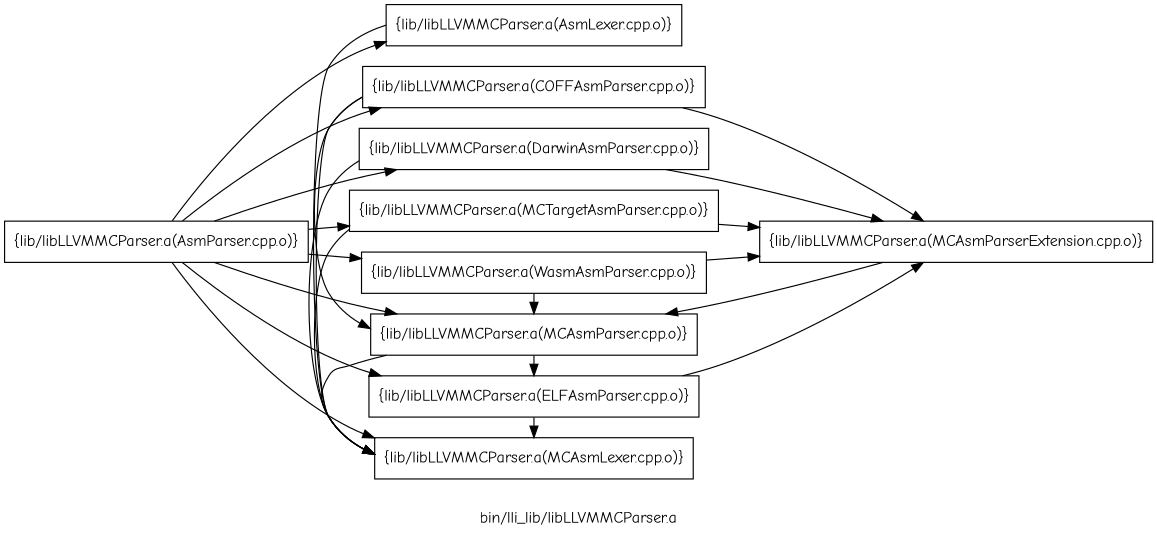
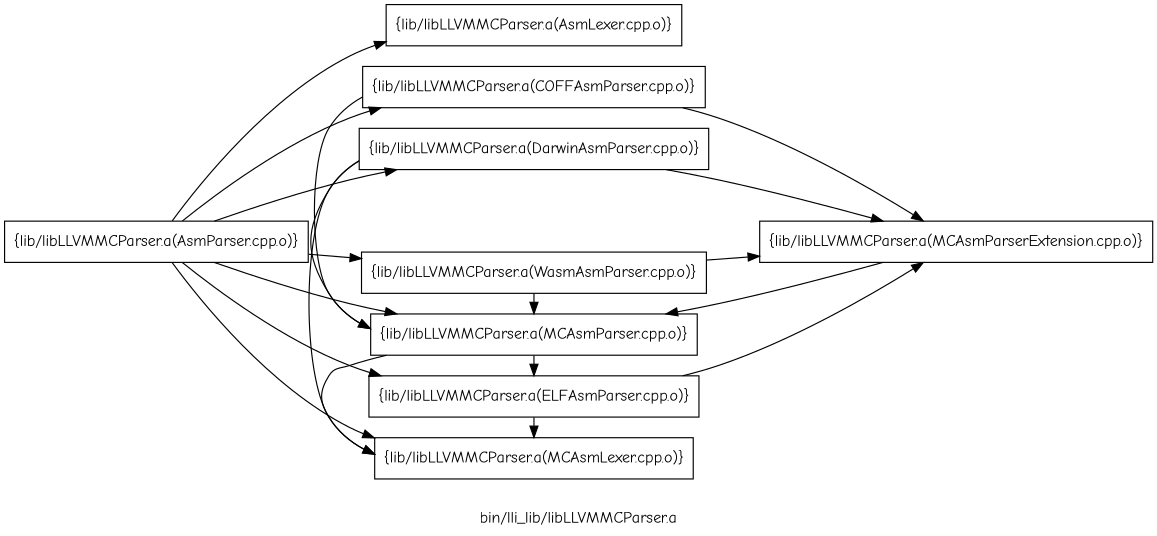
edge "{lib/libLLVMMCParser.a(AsmLexer.cpp.o)}" -> "{lib/libLLVMMCParser.a(MCAsmLexer.cpp.o)}": removed
node "{lib/libLLVMMCParser.a(MCTargetAsmParser.cpp.o)}": removed
edge "{lib/libLLVMMCParser.a(DarwinAsmParser.cpp.o)}" -> "{lib/libLLVMMCParser.a(MCAsmParser.cpp.o)}": added
edge "{lib/libLLVMMCParser.a(COFFAsmParser.cpp.o)}" -> "{lib/libLLVMMCParser.a(MCAsmLexer.cpp.o)}": removed
